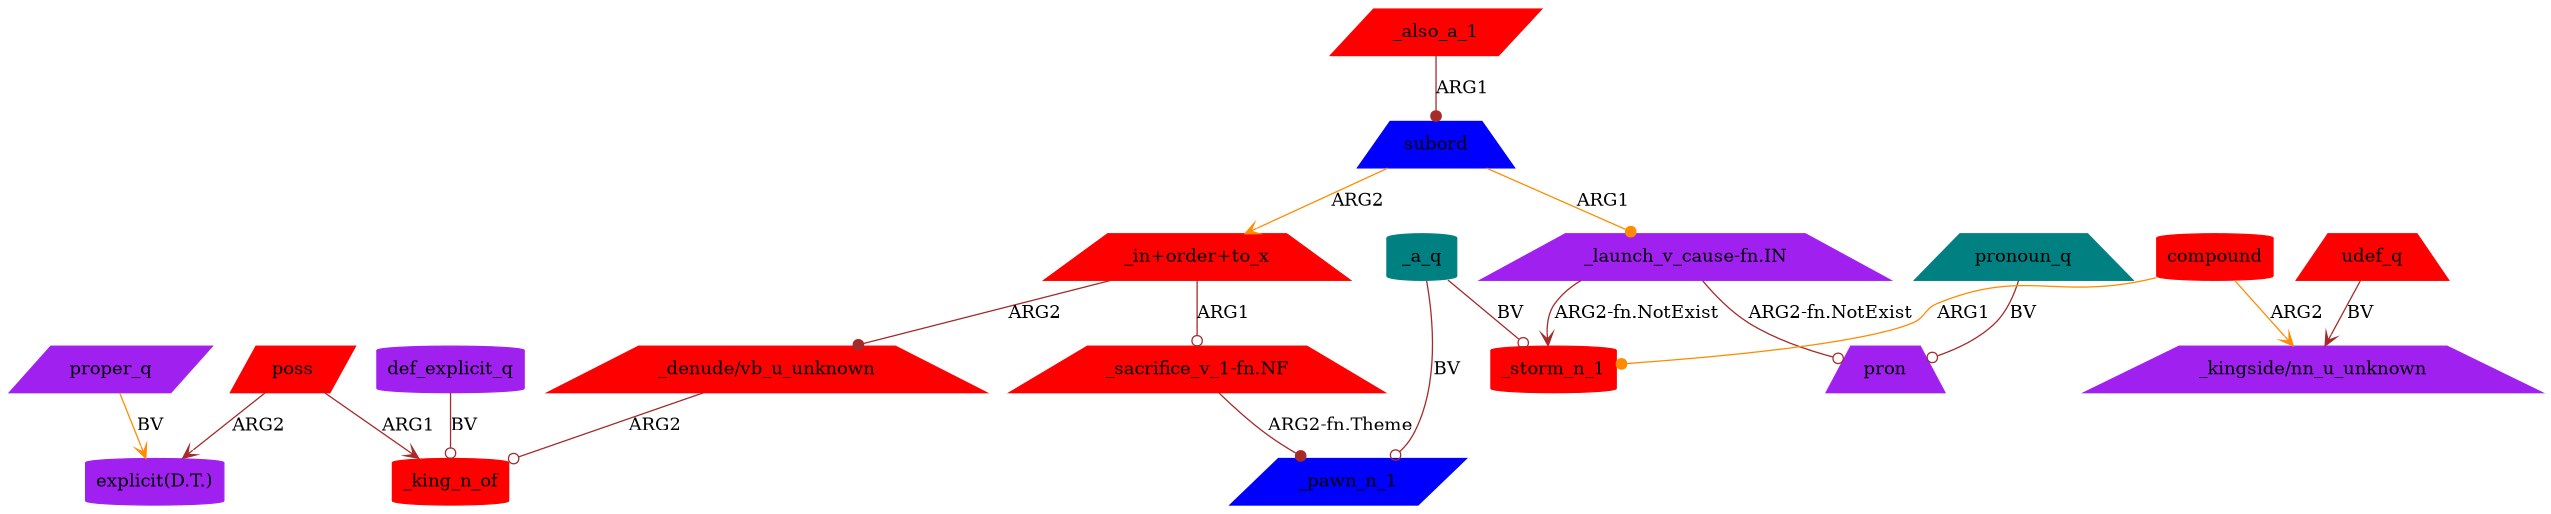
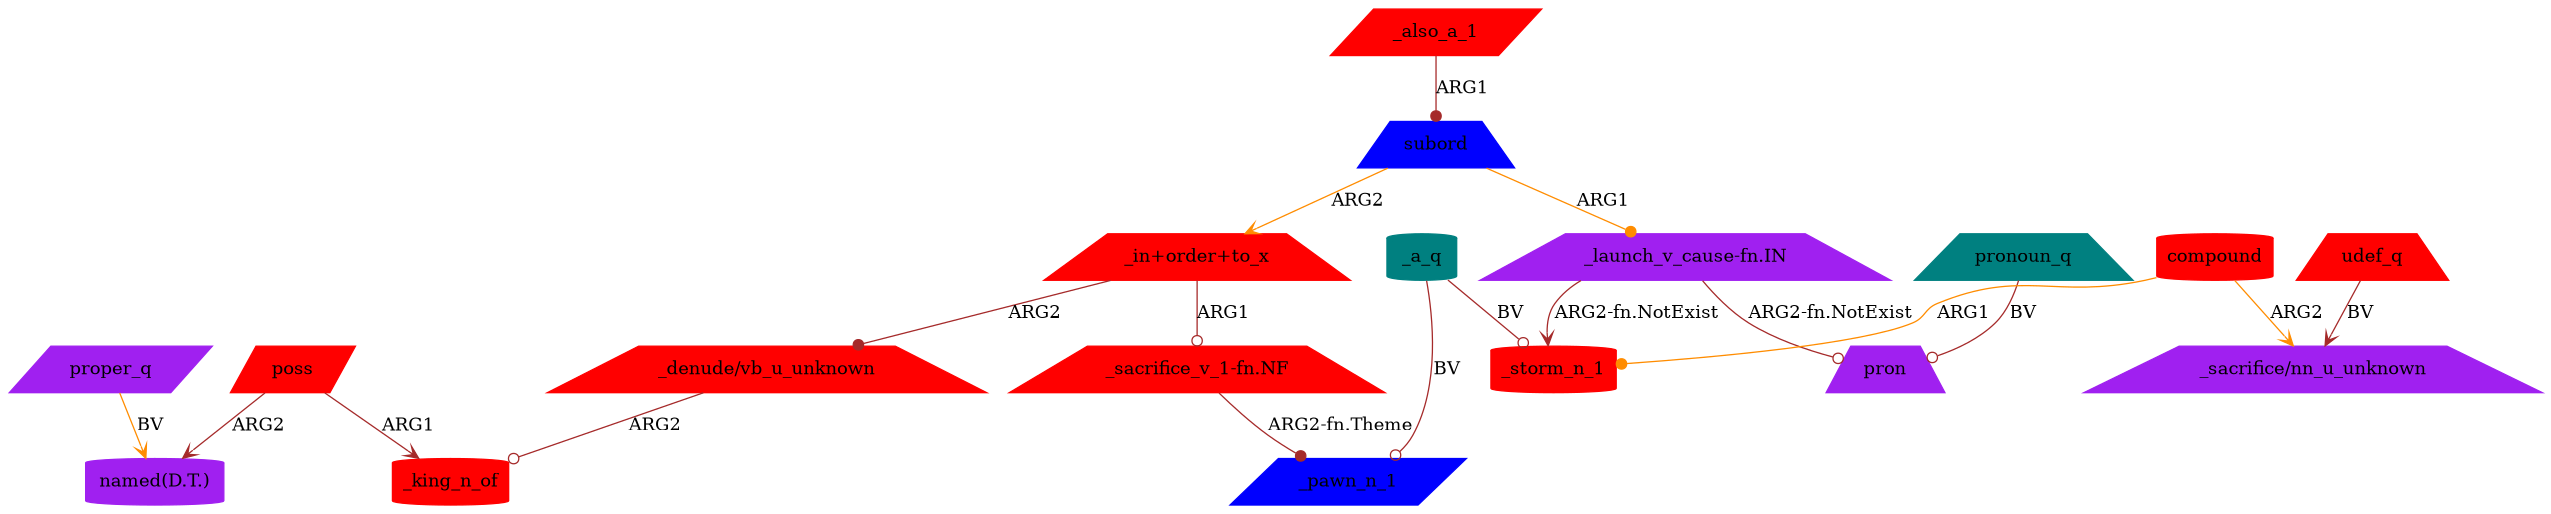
node "def_explicit_q": removed
node "_kingside/nn_u_unknown": label "_kingside/nn_u_unknown" -> "_sacrifice/nn_u_unknown"
node "explicit(D.T.)": label "explicit(D.T.)" -> "named(D.T.)"
